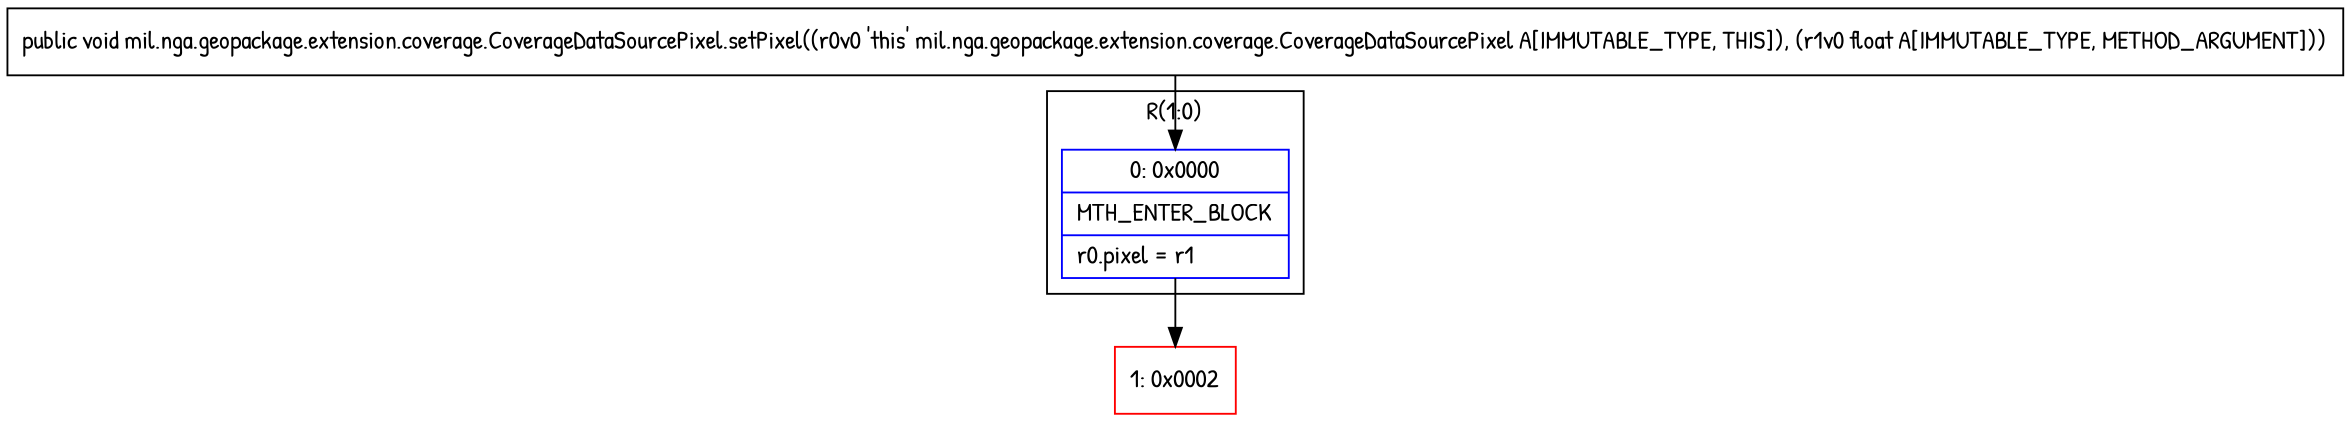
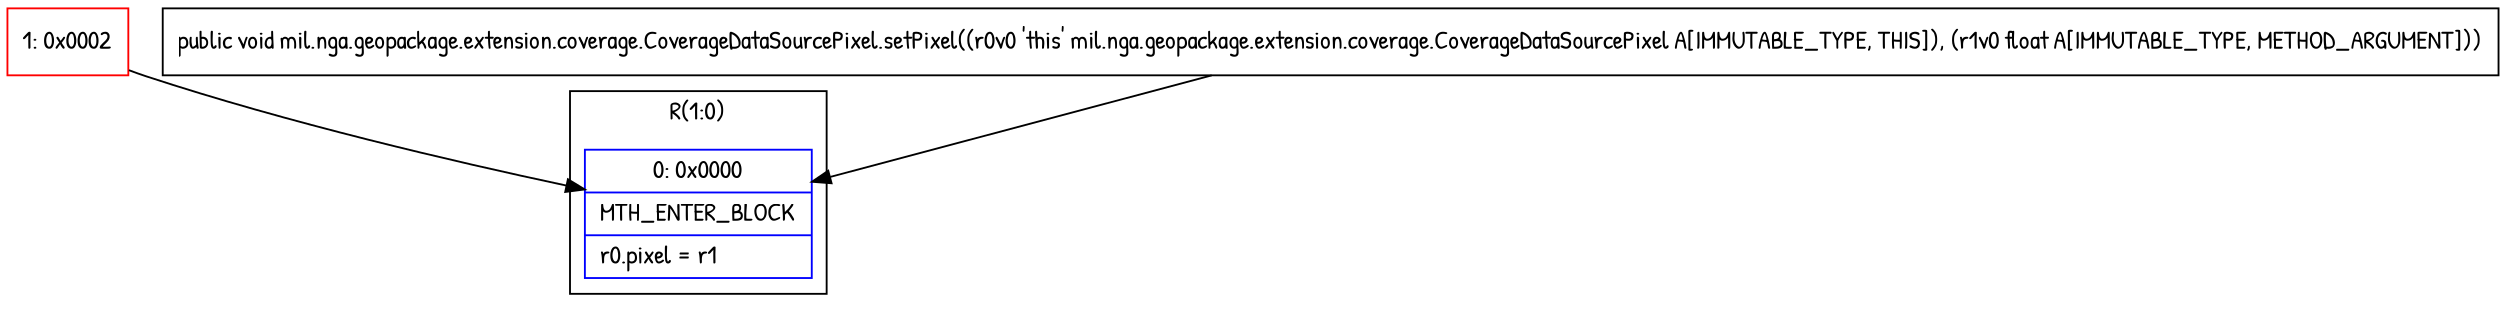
edge "0: 0x0000" -> "1: 0x0002": reversed
